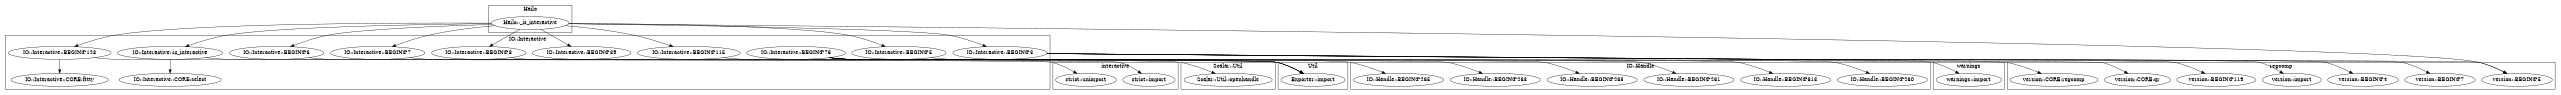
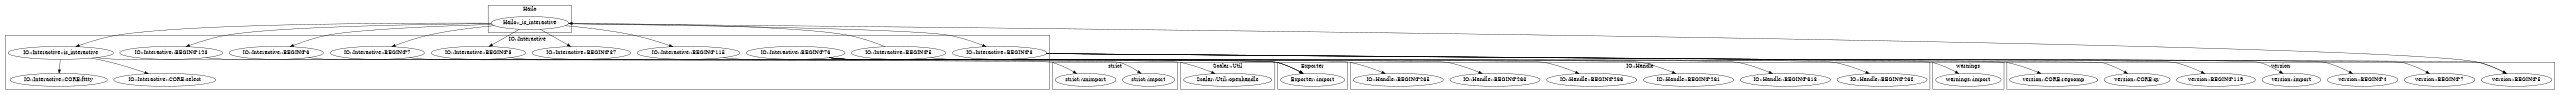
edge "Hailo::_is_interactive" -> "IO::Interactive::BEGIN@5": reversed
node "IO::Interactive::BEGIN@39": label "IO::Interactive::BEGIN@39" -> "IO::Interactive::BEGIN@37"
edge "IO::Interactive::BEGIN@76" -> "Exporter::import": removed
edge "IO::Interactive::BEGIN@123" -> "IO::Interactive::CORE:fttty": now "IO::Interactive::is_interactive" -> "IO::Interactive::CORE:fttty"
cluster "interactive": label "interactive" -> "strict"
cluster "Util": label "Util" -> "Exporter"
cluster "regcomp": label "regcomp" -> "version"
